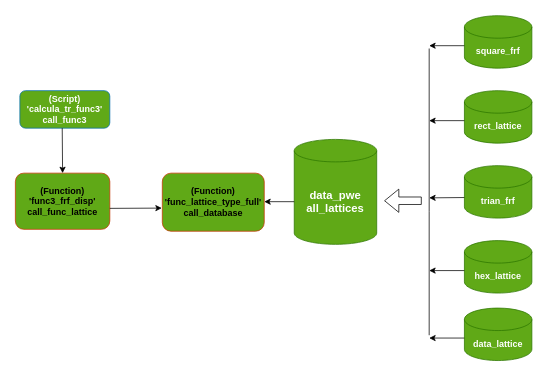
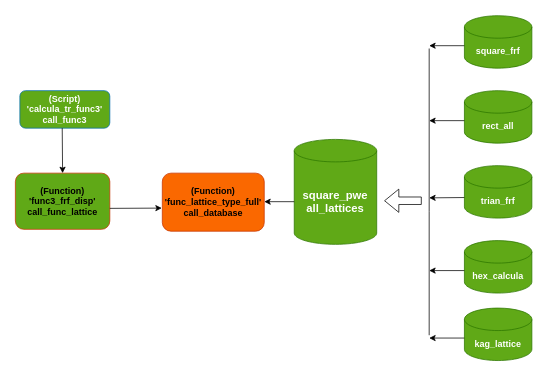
node "rect_lattice": label "rect_lattice" -> "rect_all"
node "data_pwe all_lattices": label "data_pwe all_lattices" -> "square_pwe all_lattices"
node "(Function) 'func_lattice_type_full' call_database": fillcolor #60a917 -> #fa6800
node "hex_lattice": label "hex_lattice" -> "hex_calcula"
node "data_lattice": label "data_lattice" -> "kag_lattice"
